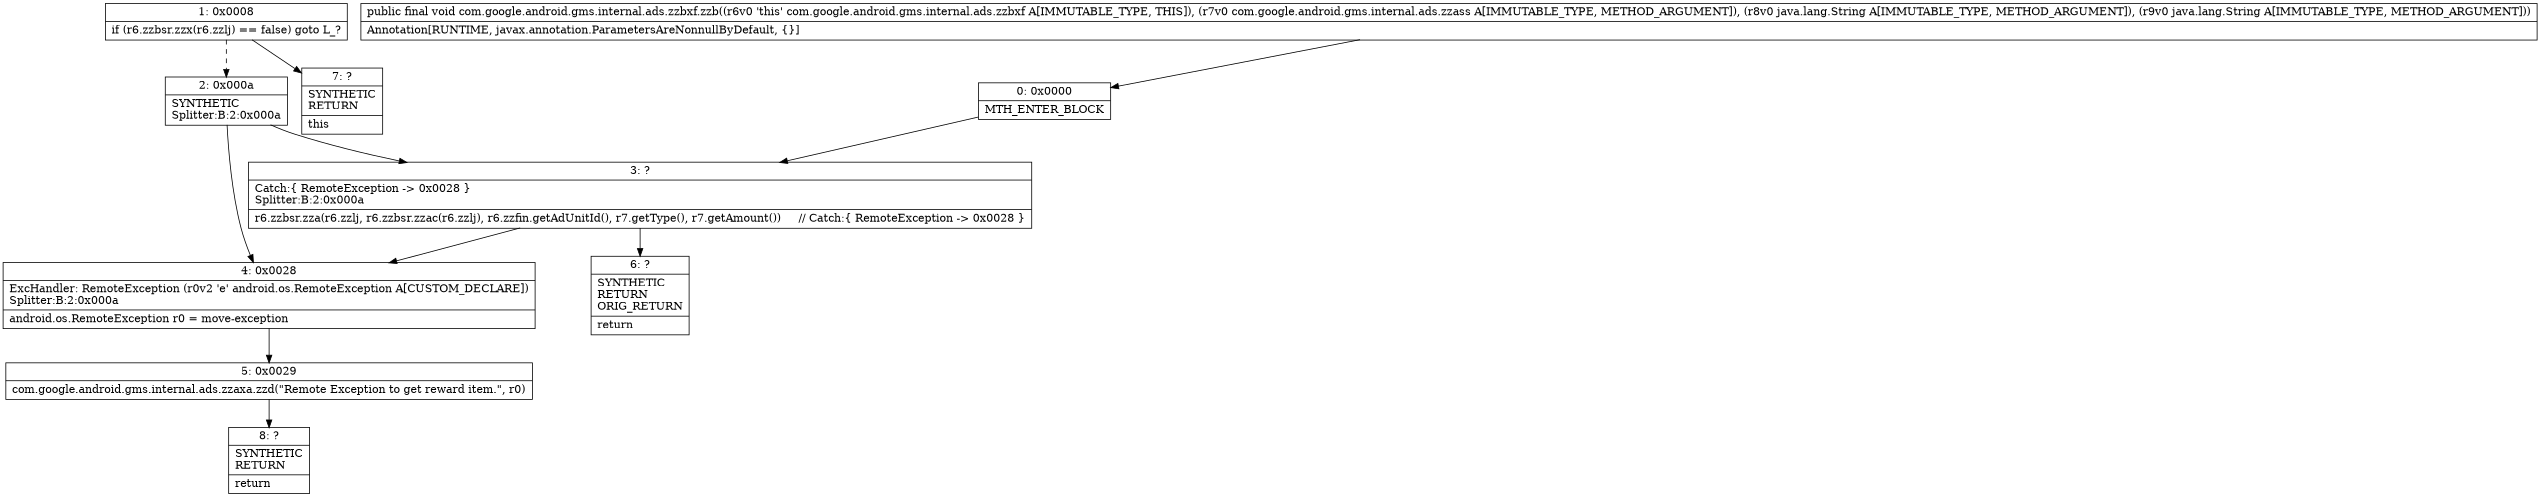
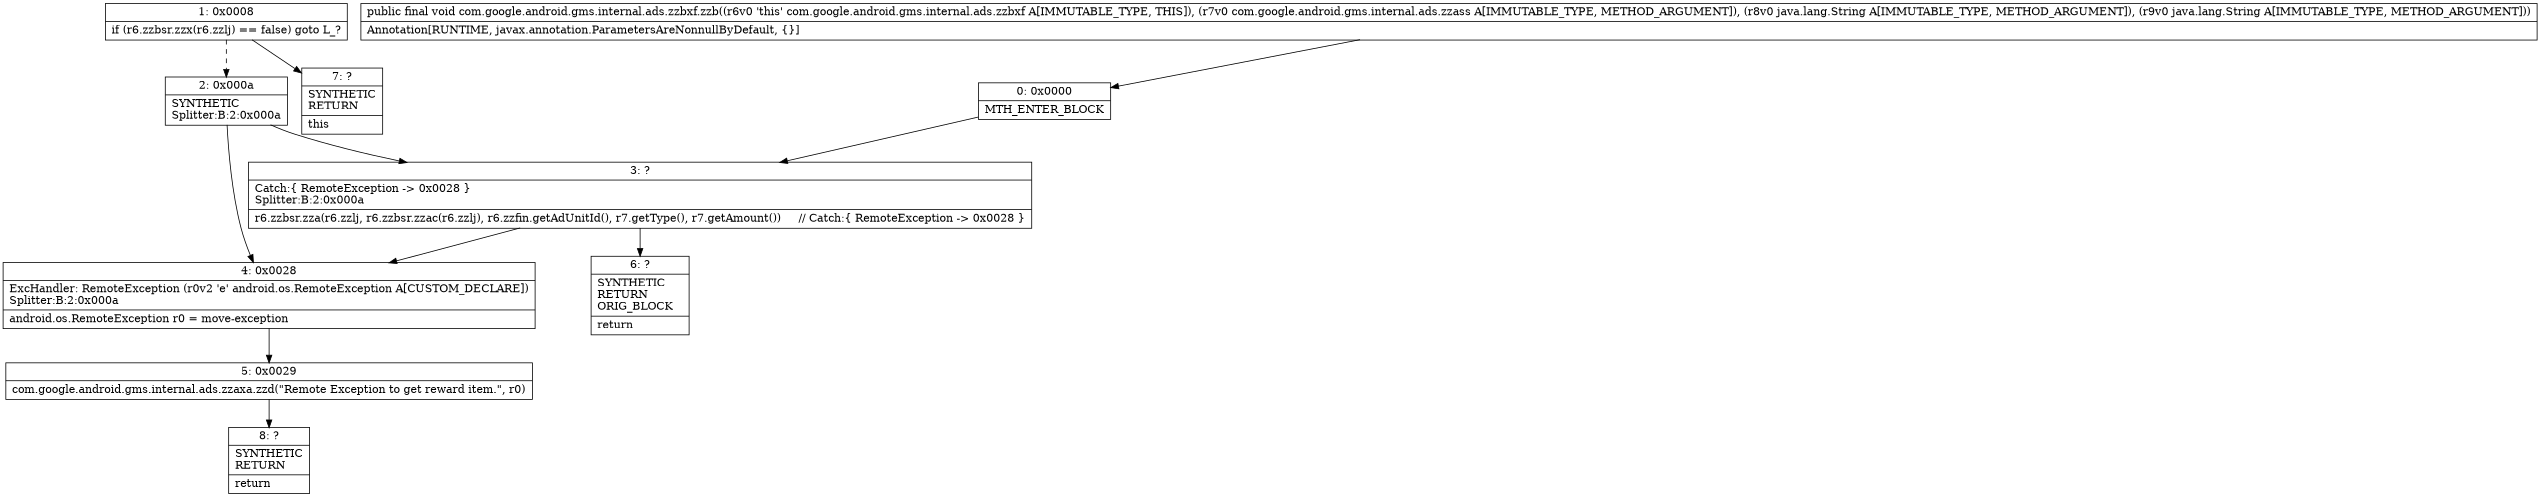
node "6: ?": text "ORIG_RETURN" -> "ORIG_BLOCK"
